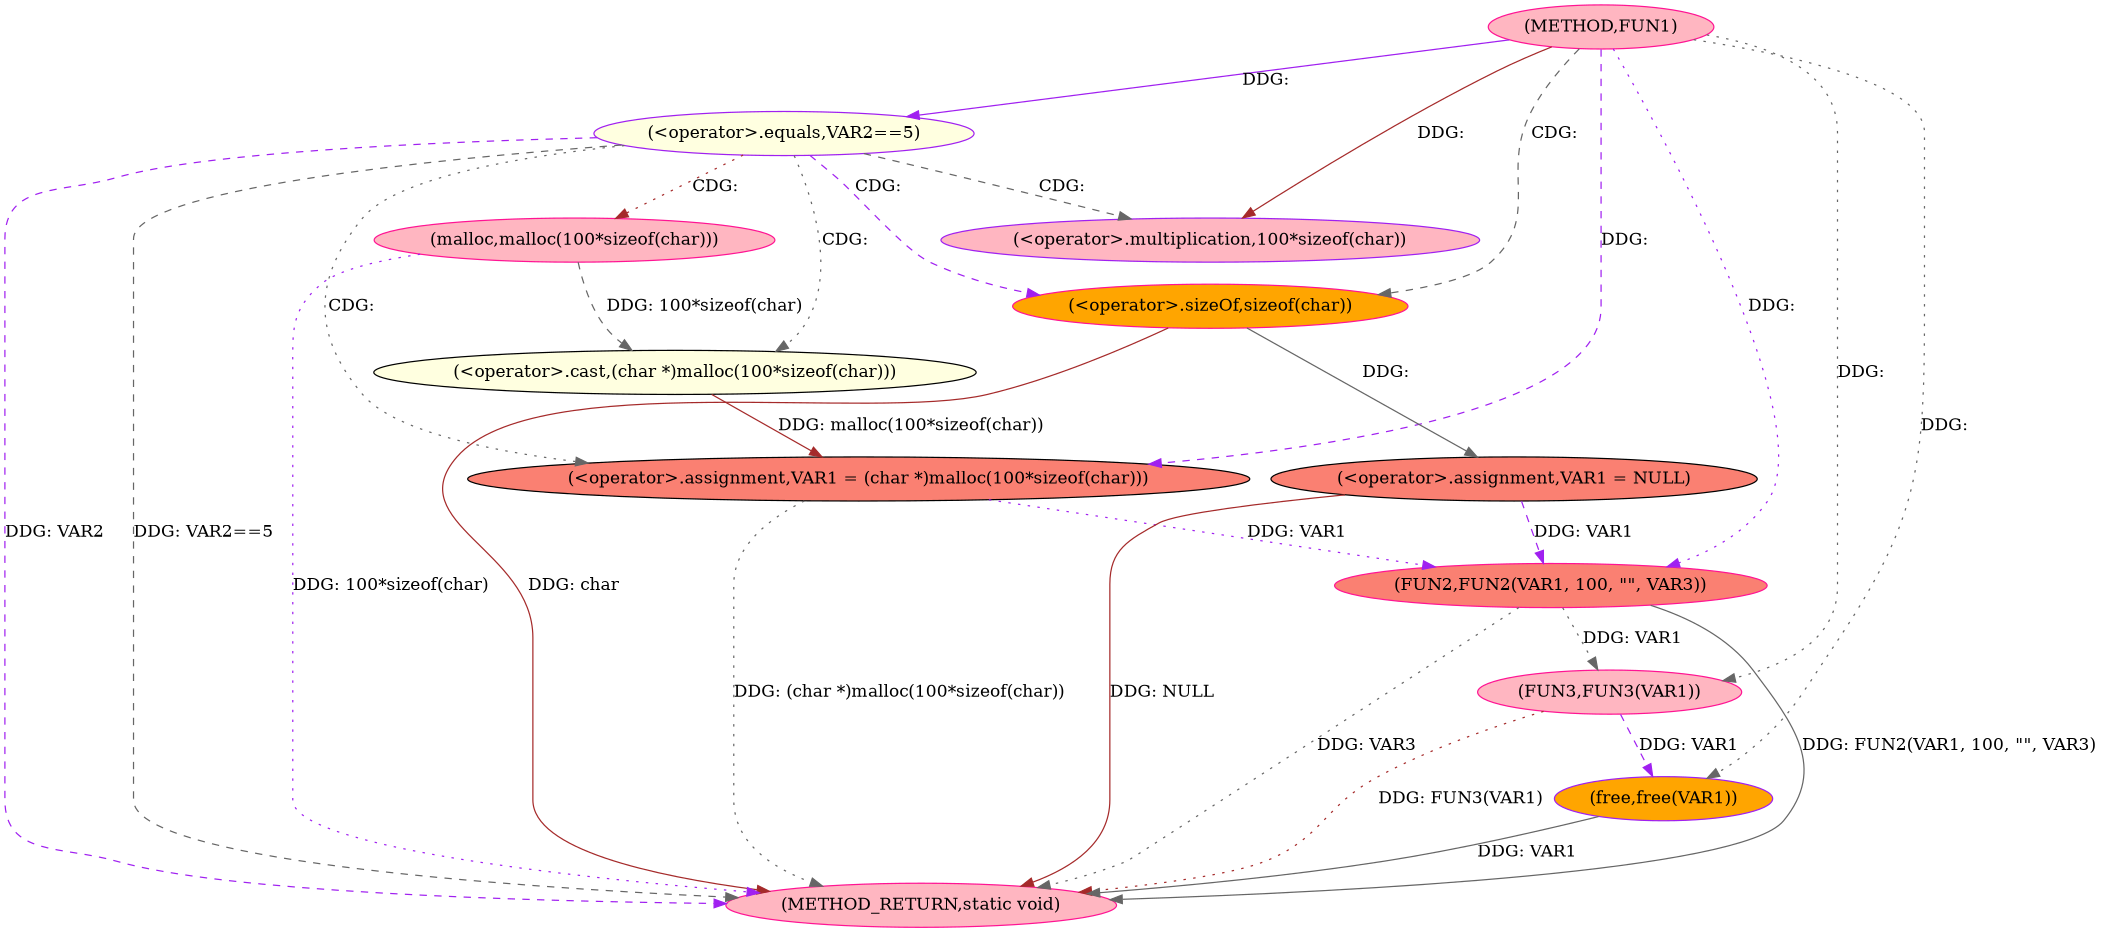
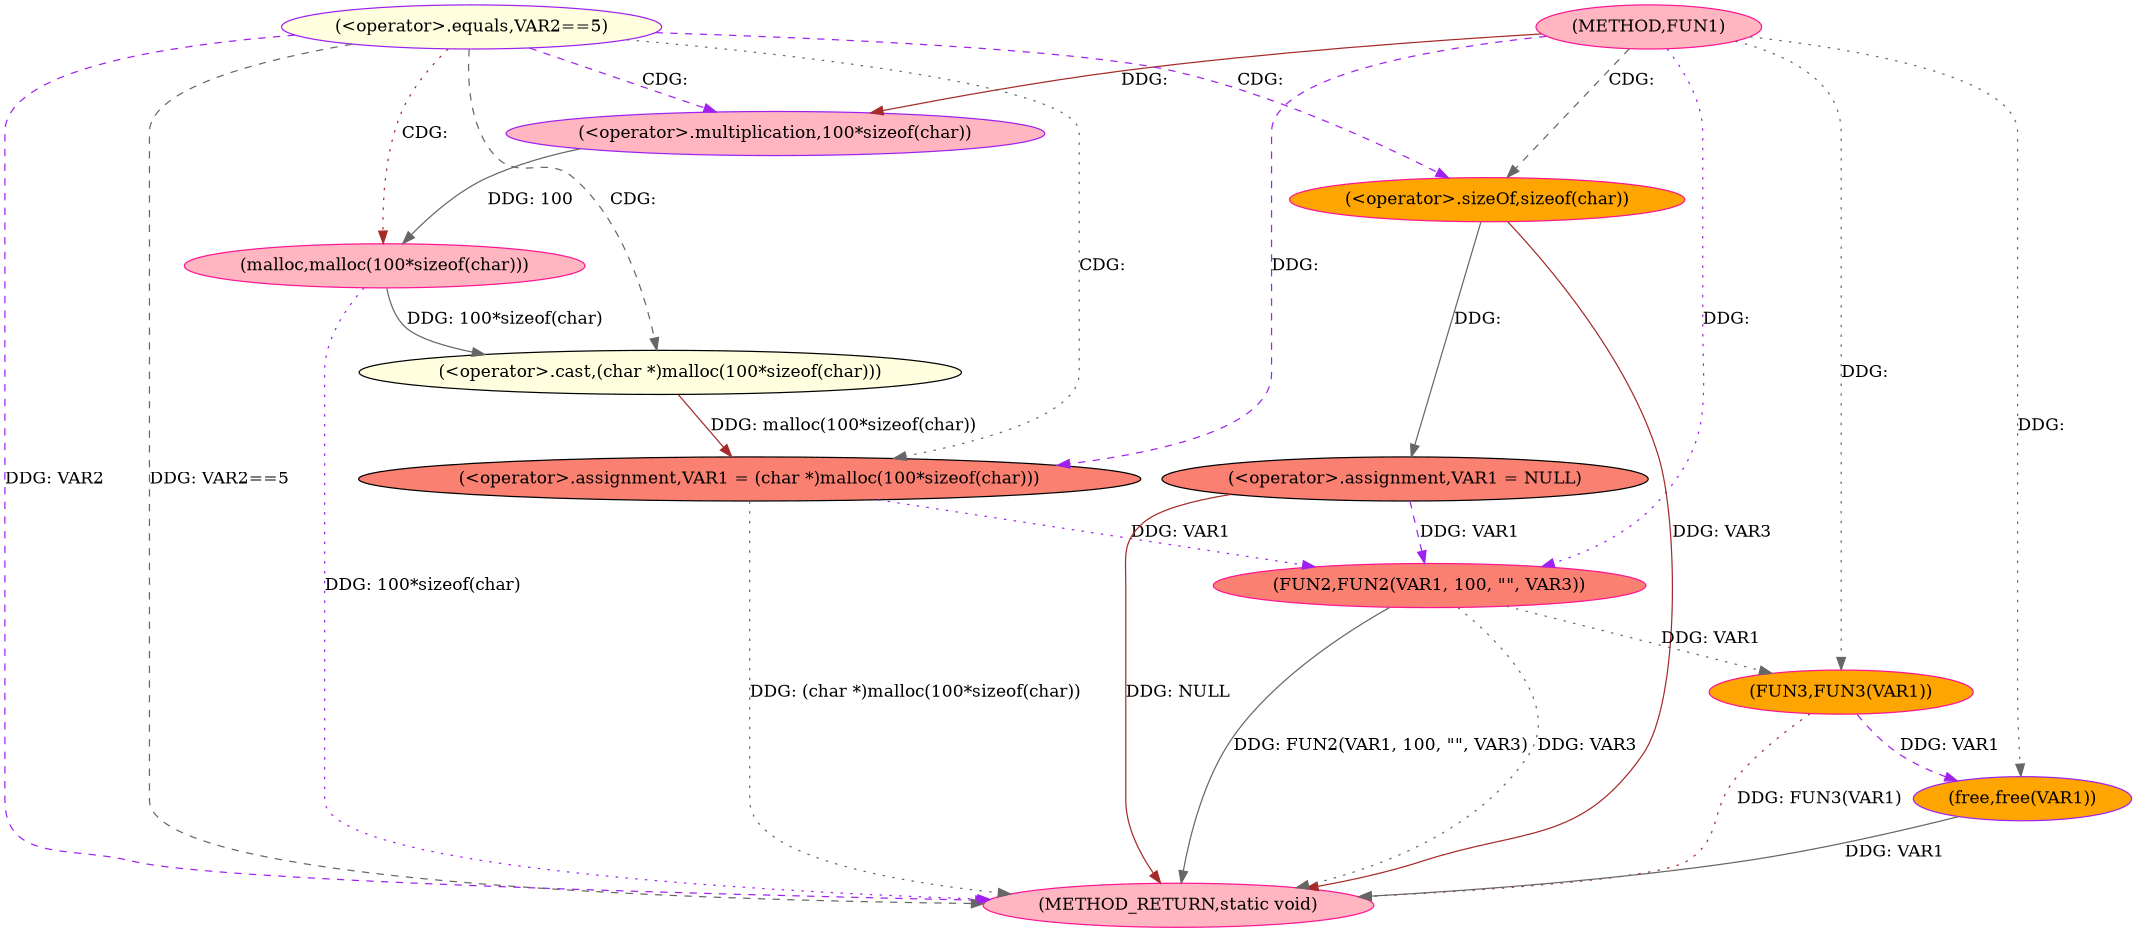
edge "(METHOD,FUN1)" -> "(<operator>.equals,VAR2==5)": removed, label "DDG:"
edge "(<operator>.multiplication,100*sizeof(char))" -> "(malloc,malloc(100*sizeof(char)))": added, label "DDG: 100"
edge "(<operator>.equals,VAR2==5)" -> "(<operator>.multiplication,100*sizeof(char))": color gray40 -> purple
edge "(<operator>.equals,VAR2==5)" -> "(<operator>.cast,(char *)malloc(100*sizeof(char)))": style dotted -> dashed
edge "(malloc,malloc(100*sizeof(char)))" -> "(<operator>.cast,(char *)malloc(100*sizeof(char)))": style dashed -> solid
edge "(<operator>.sizeOf,sizeof(char))" -> "(METHOD_RETURN,static void)": label "DDG: char" -> "DDG: VAR3"
node "(FUN3,FUN3(VAR1))": fillcolor lightpink -> orange
